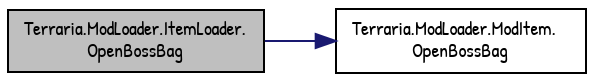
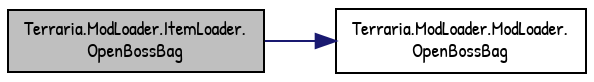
node "Terraria.ModLoader.ModItem. OpenBossBag": label "Terraria.ModLoader.ModItem. OpenBossBag" -> "Terraria.ModLoader.ModLoader. OpenBossBag"
